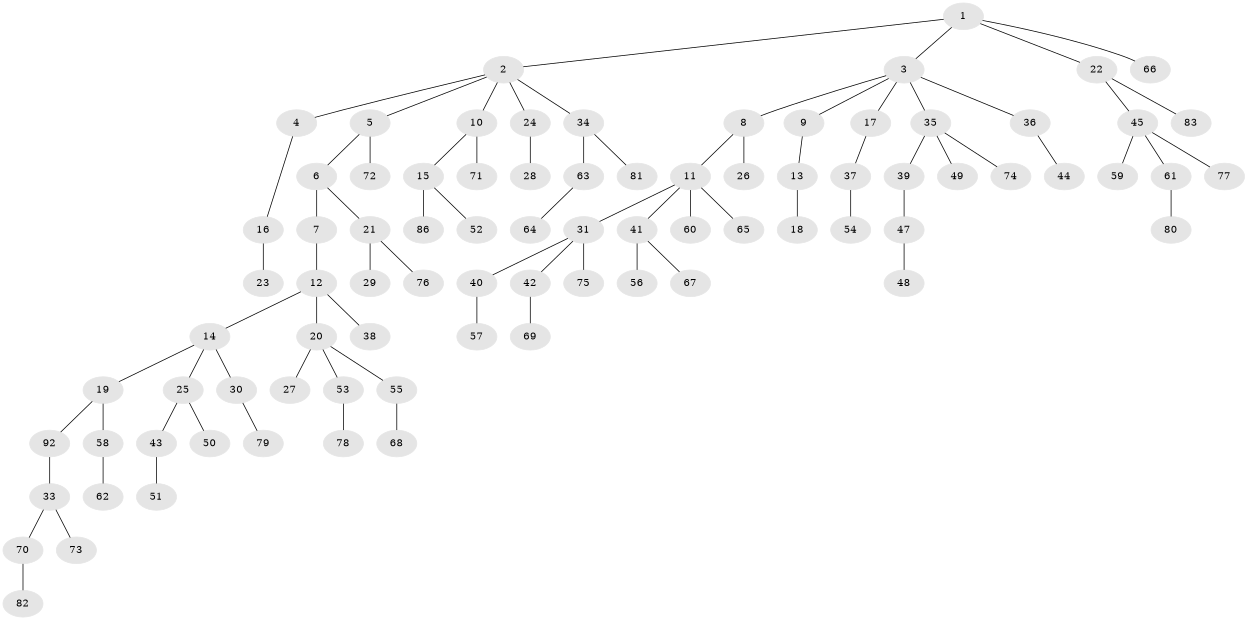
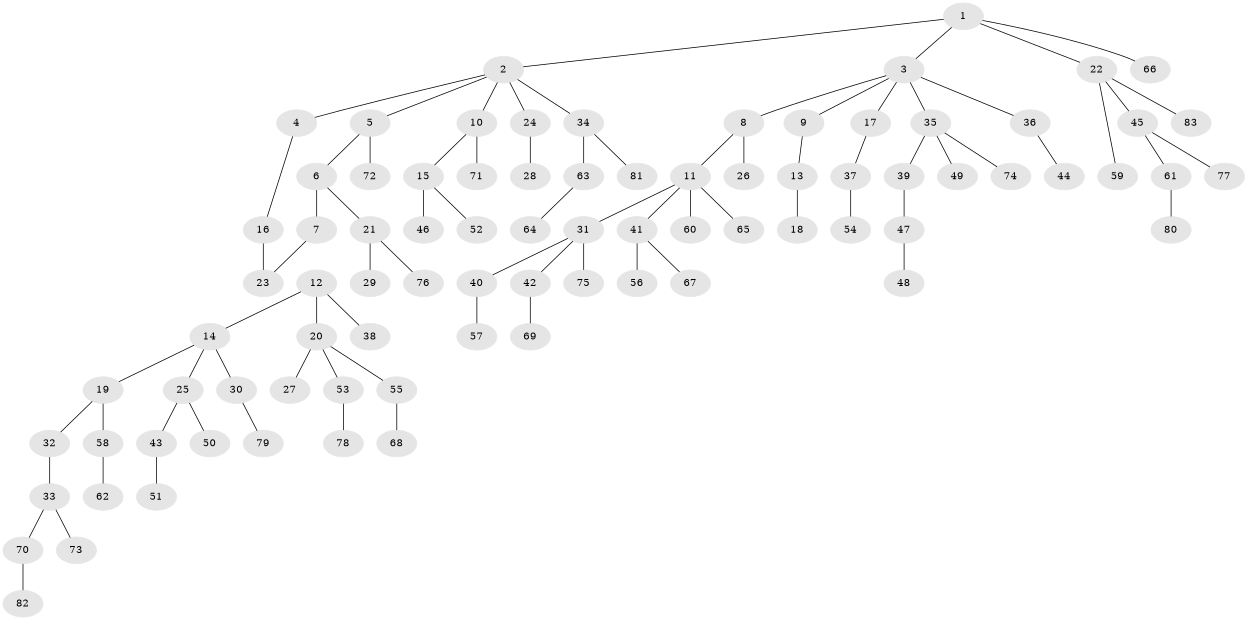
edge "45" -- "59": now "22" -- "59"
node "86": label "86" -> "46"
edge "7" -- "12": now "7" -- "23"
node "92": label "92" -> "32"
